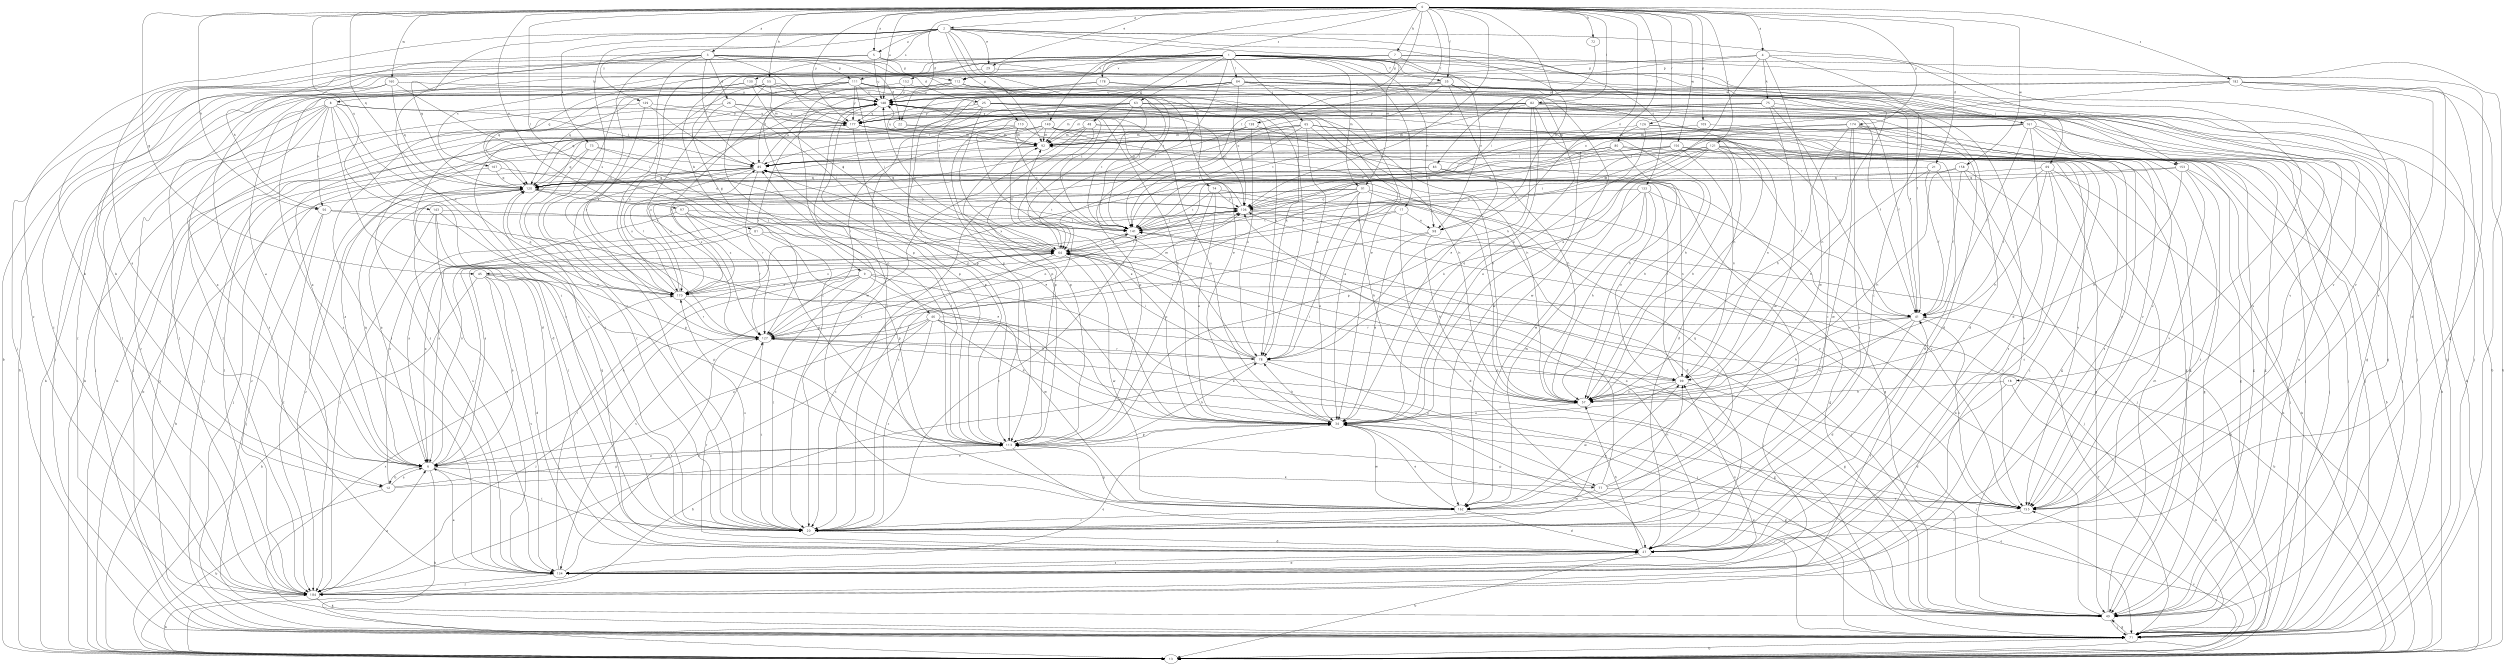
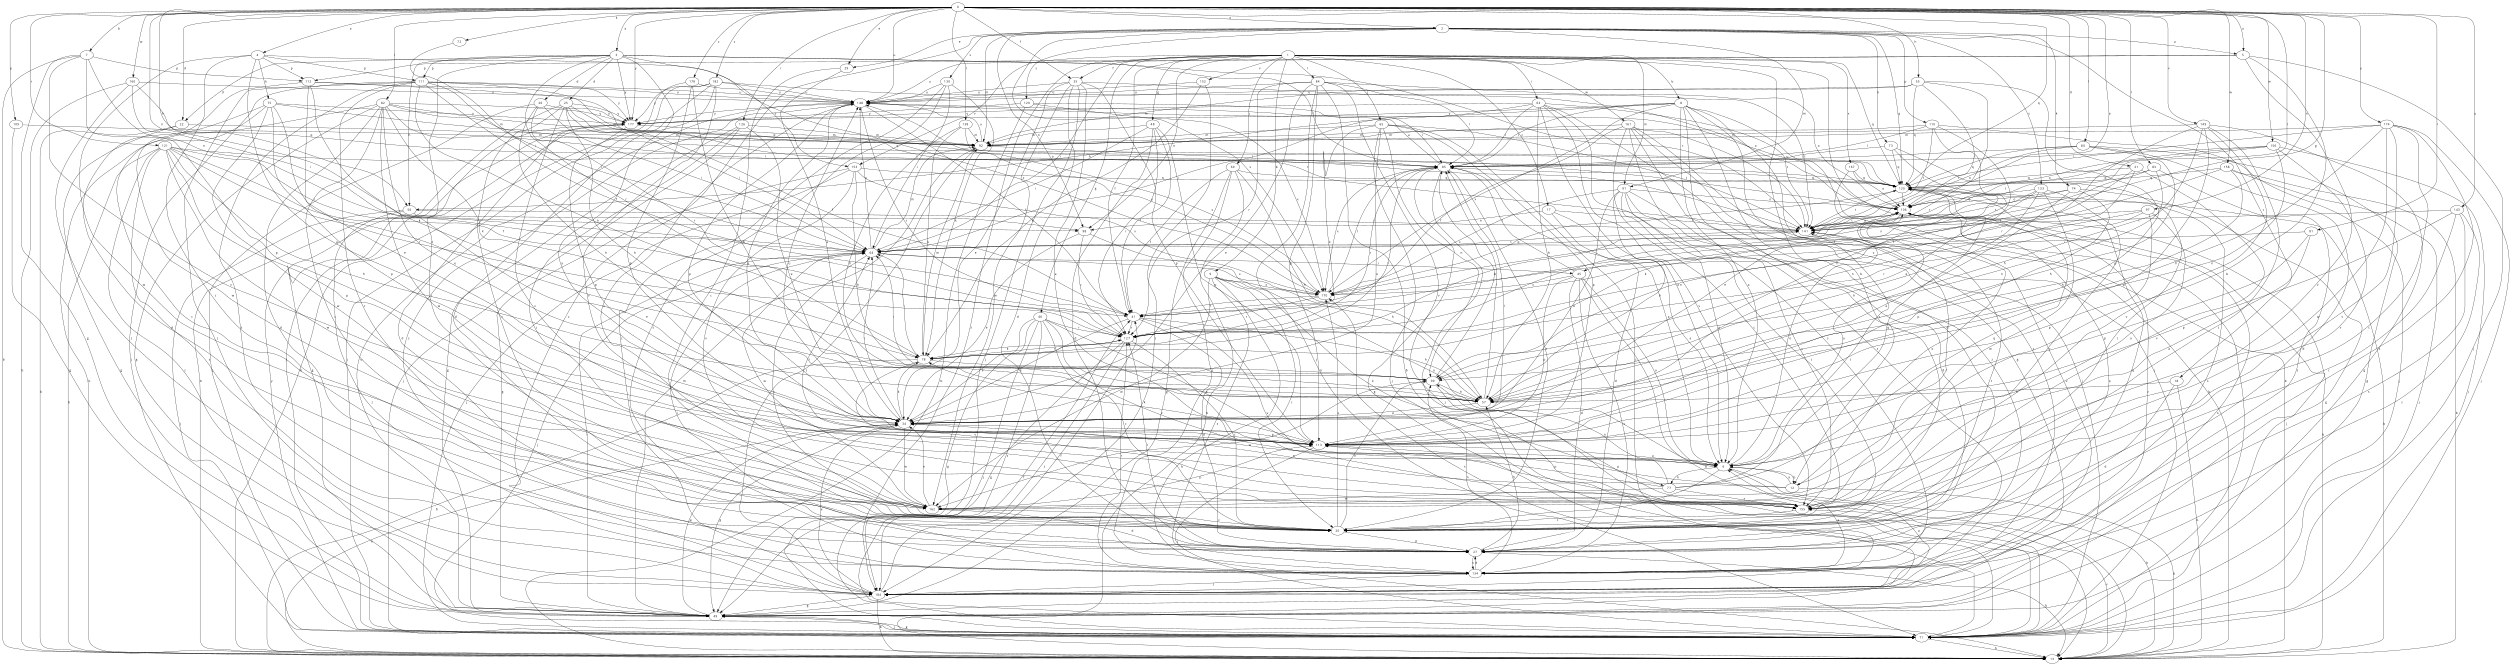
edge "45" -> "85": added, label "l"
